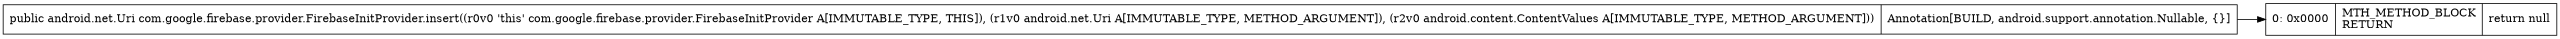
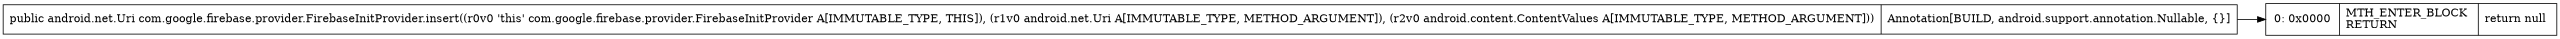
node "0: 0x0000": text "MTH_METHOD_BLOCK" -> "MTH_ENTER_BLOCK"
